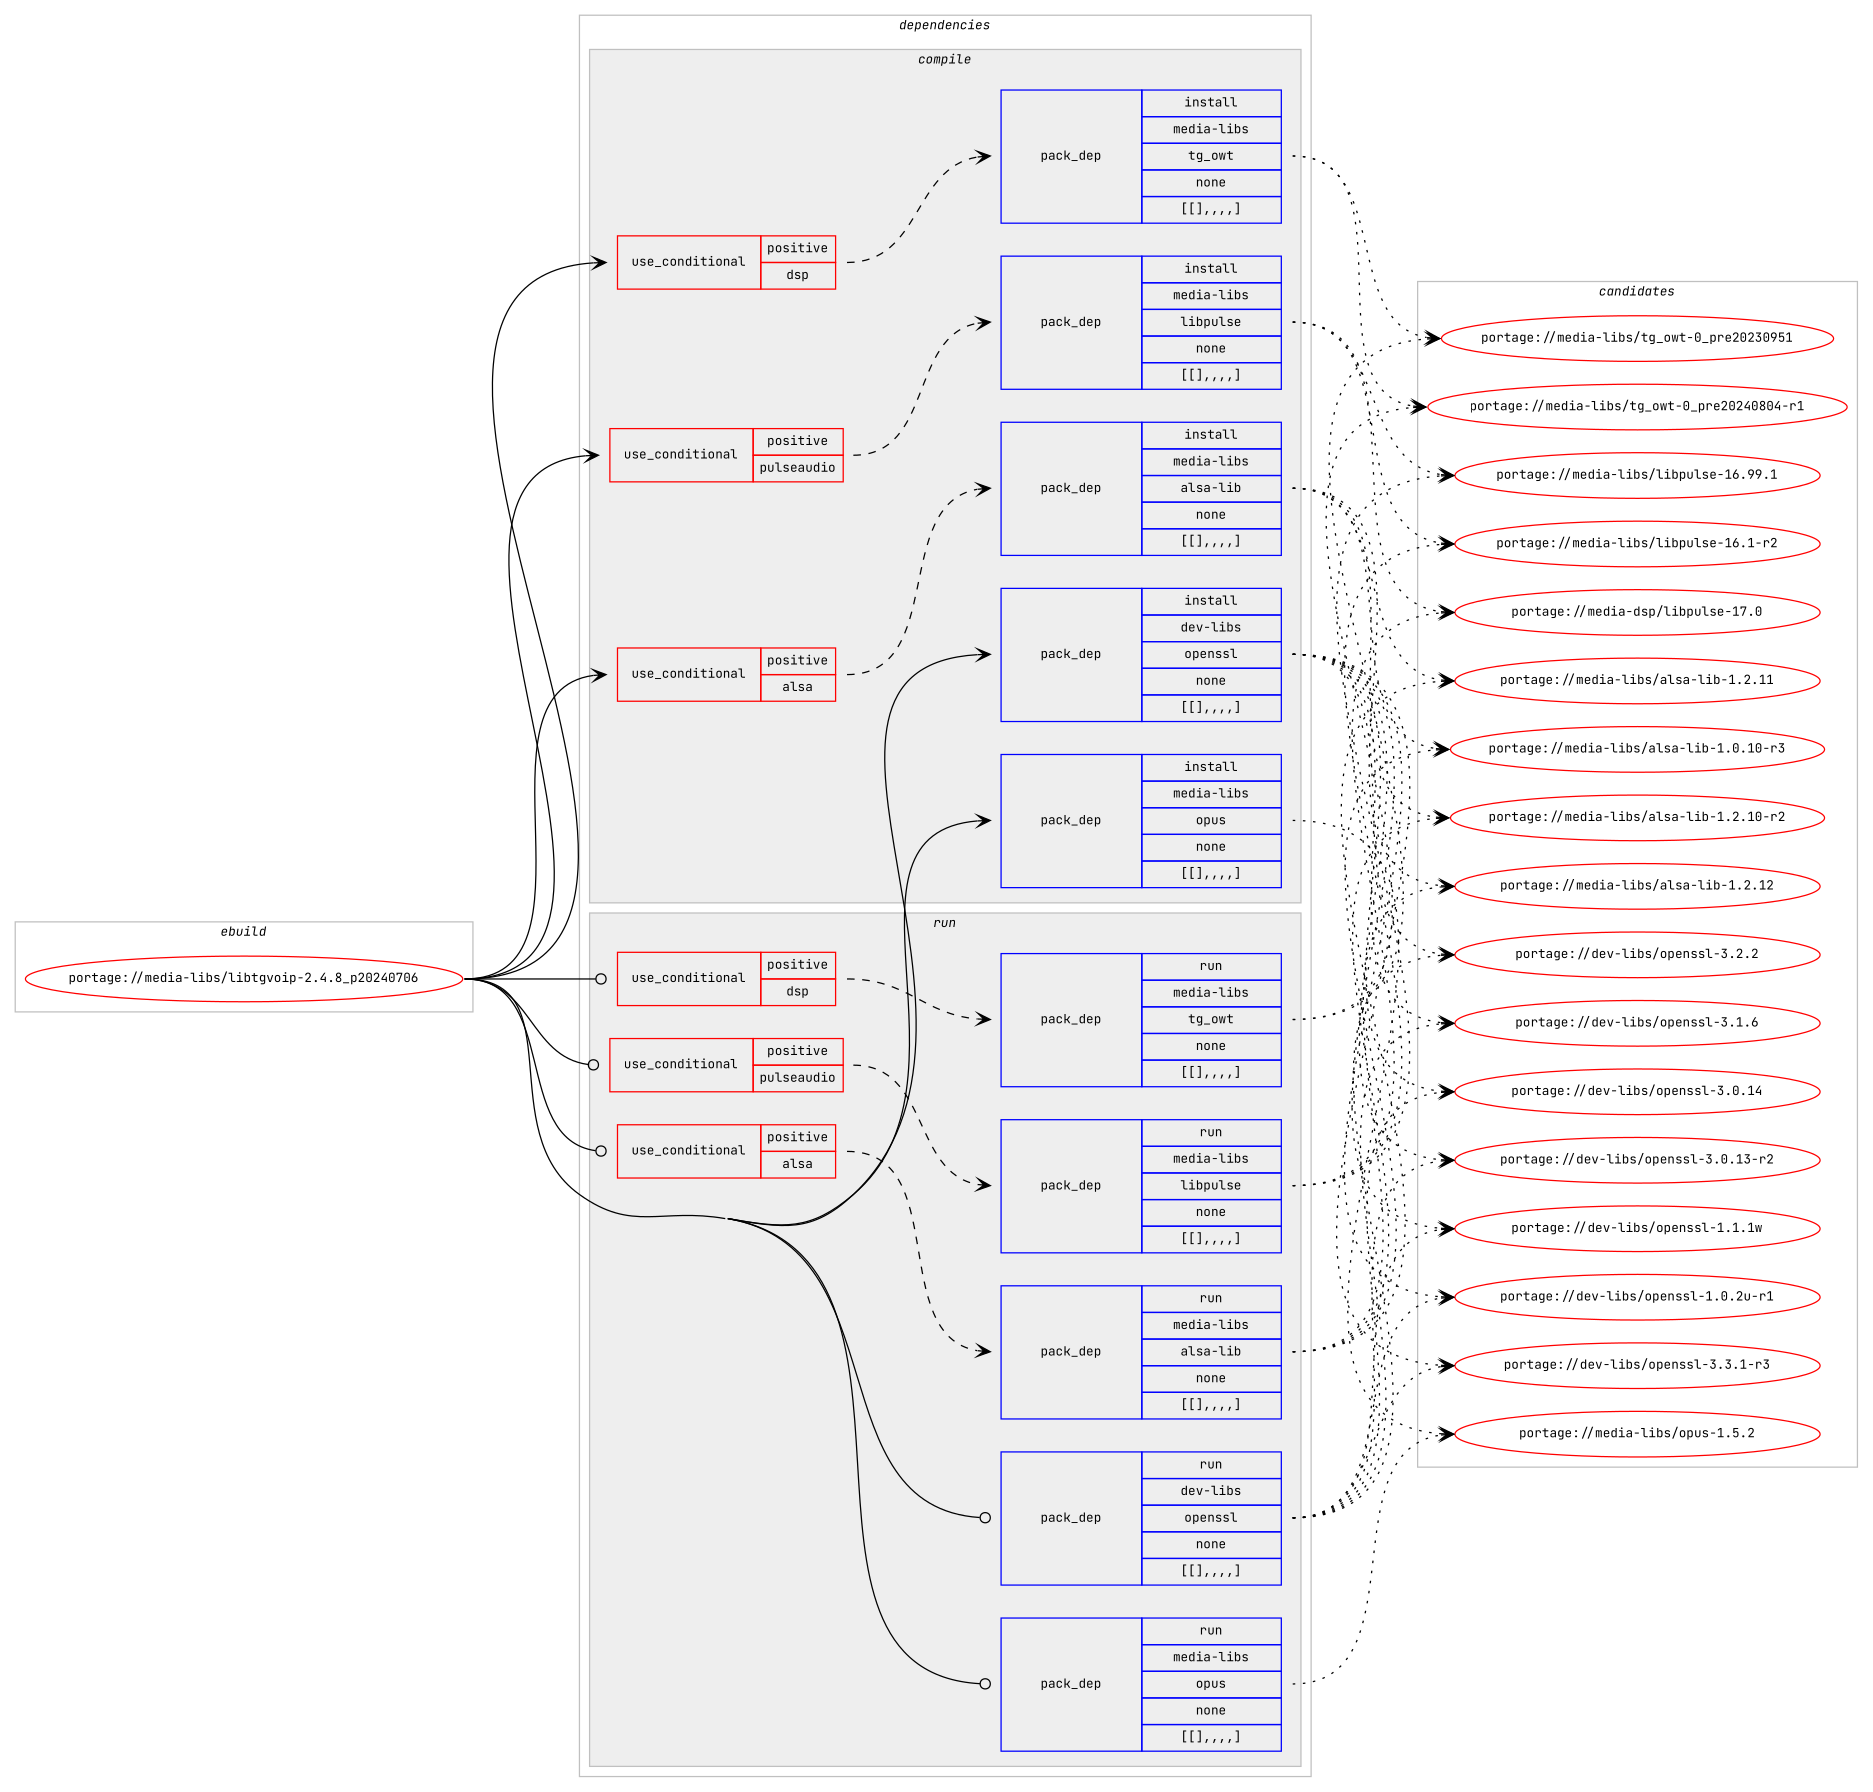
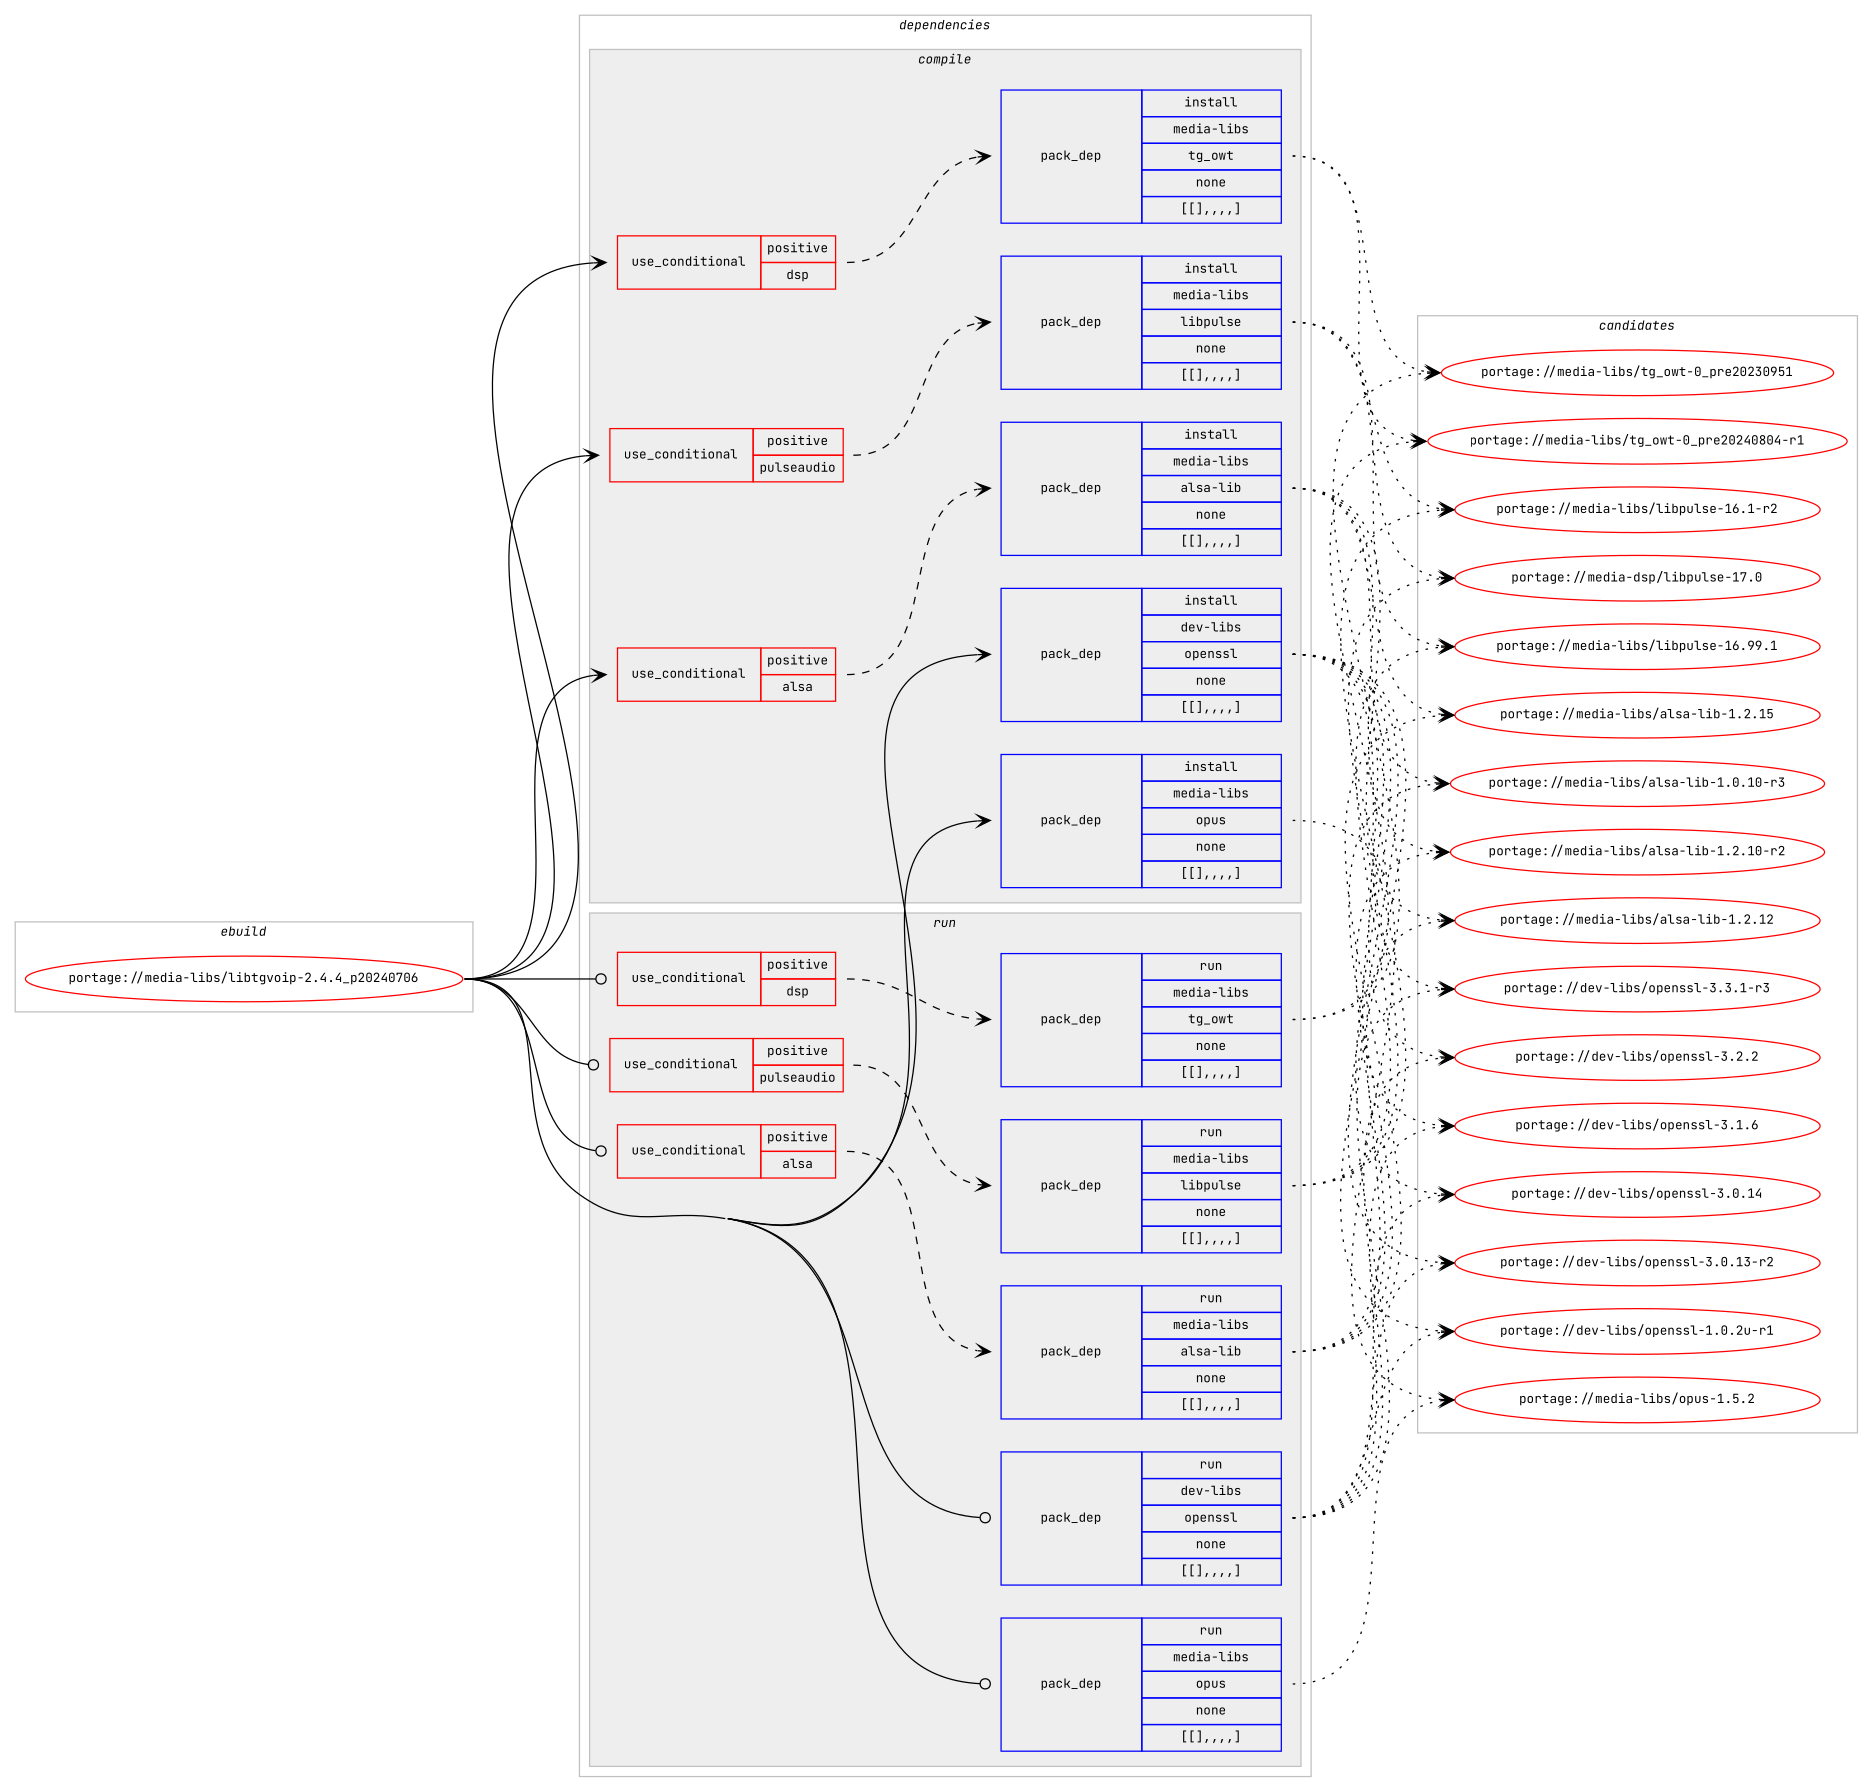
node "portage://media-libs/alsa-lib-1.2.11": label "portage://media-libs/alsa-lib-1.2.11" -> "portage://media-libs/alsa-lib-1.2.15"
node "portage://media-libs/libtgvoip-2.4.8_p20240706": label "portage://media-libs/libtgvoip-2.4.8_p20240706" -> "portage://media-libs/libtgvoip-2.4.4_p20240706"
node "portage://dev-libs/openssl-1.1.1w": removed
